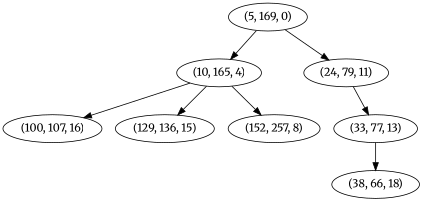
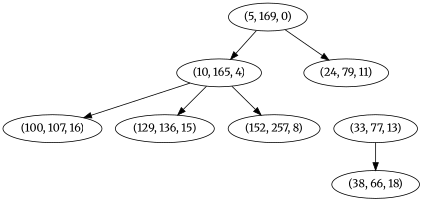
edge "(24, 79, 11)" -> "(33, 77, 13)": removed
